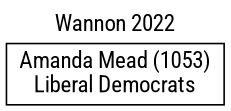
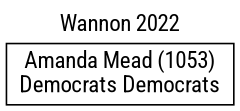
node "Amanda Mead (1053) Liberal Democrats": label "Amanda Mead (1053) Liberal Democrats" -> "Amanda Mead (1053) Democrats Democrats"
